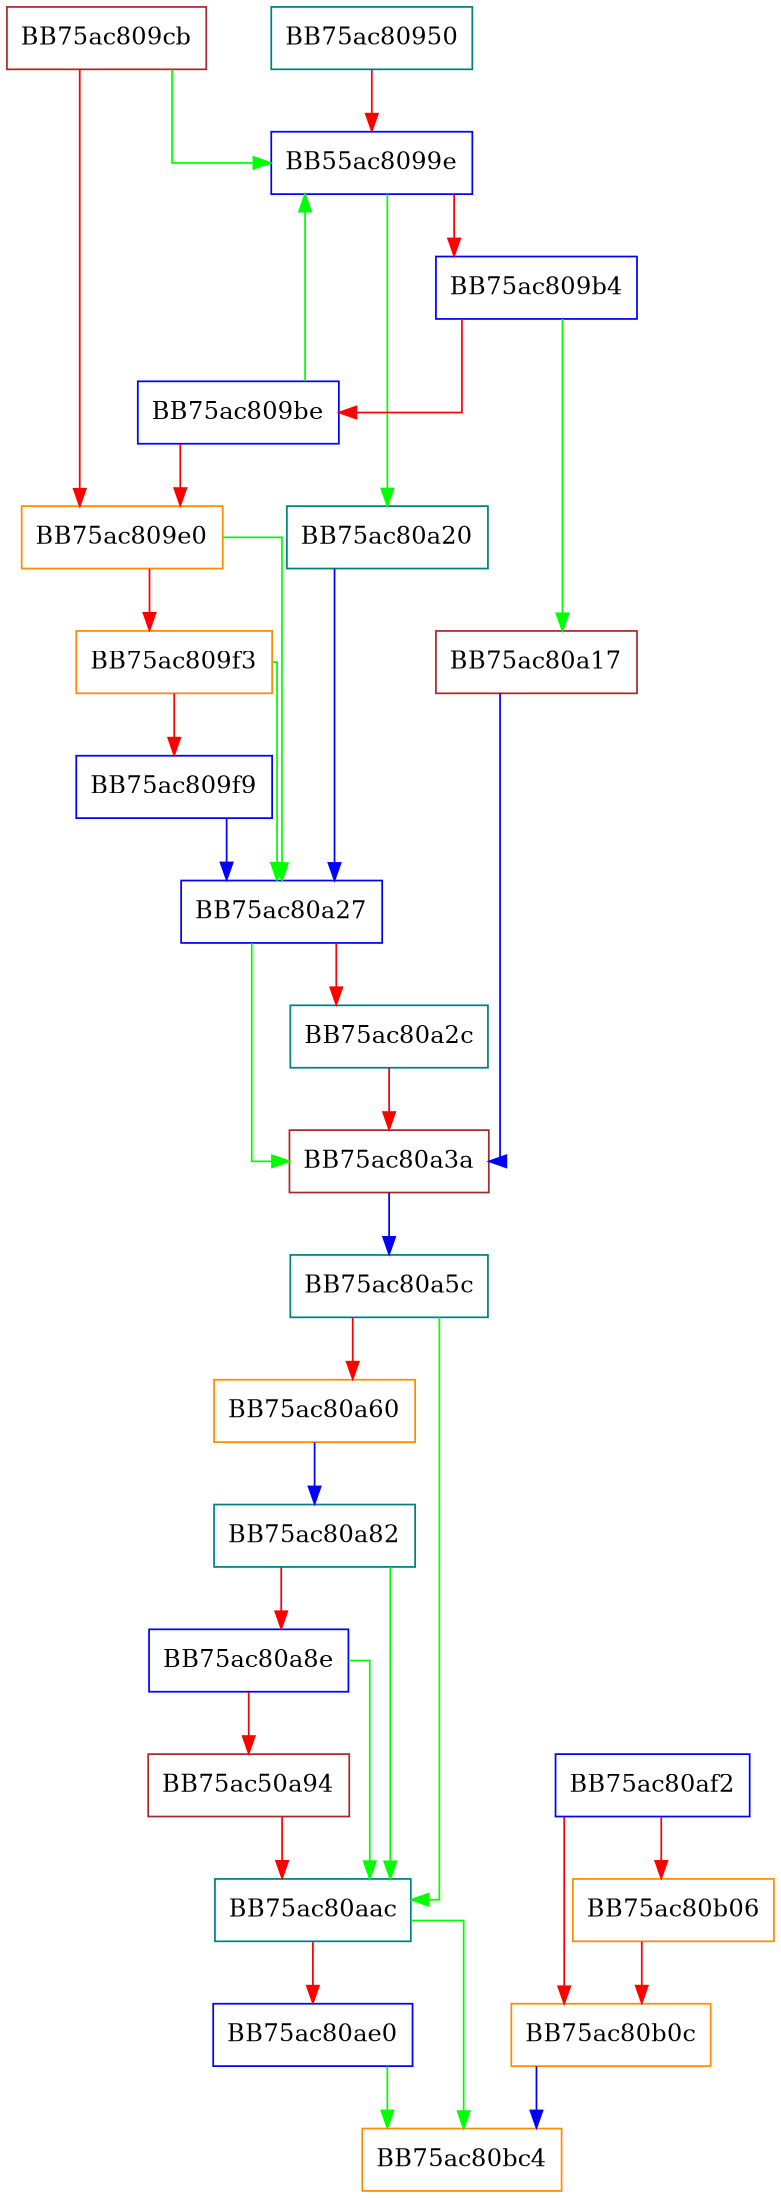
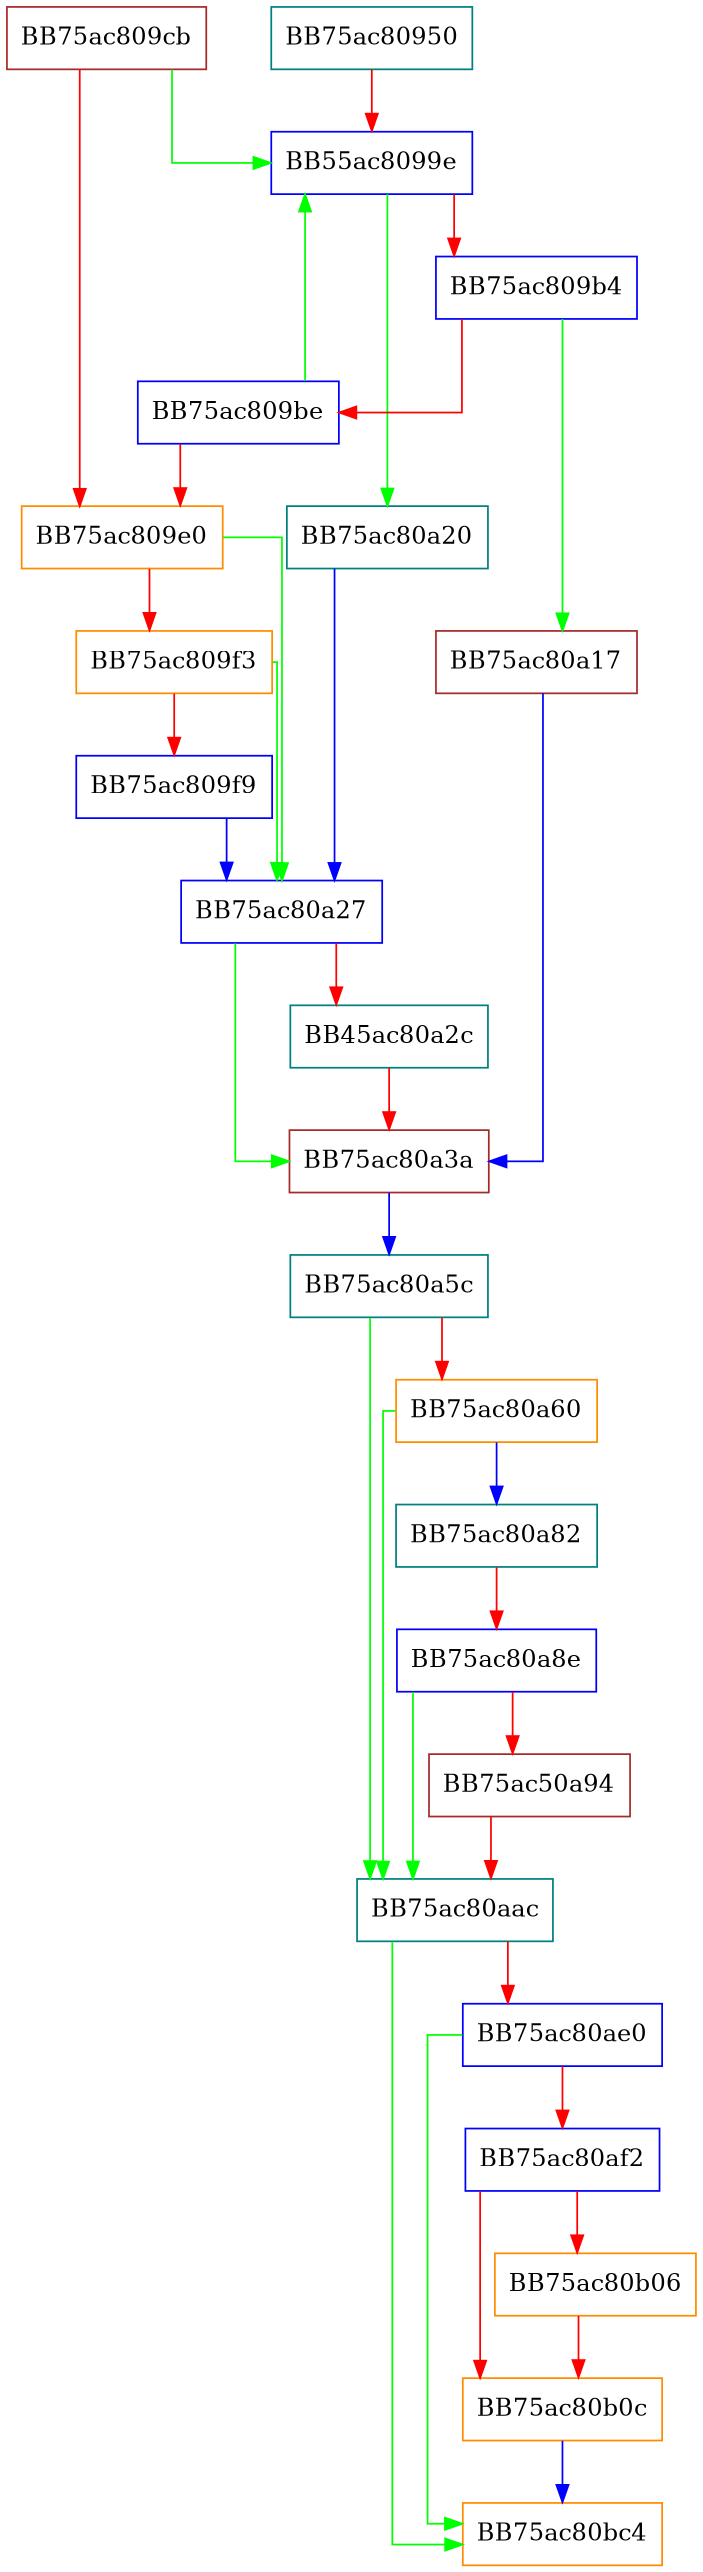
node "BB75ac80a2c": label "BB75ac80a2c" -> "BB45ac80a2c"
edge "BB75ac80a82" -> "BB75ac80aac": now "BB75ac80a60" -> "BB75ac80aac"
edge "BB75ac80ae0" -> "BB75ac80af2": added
